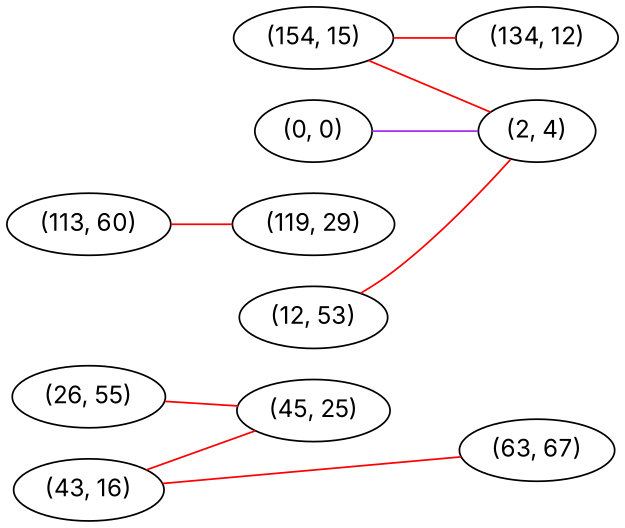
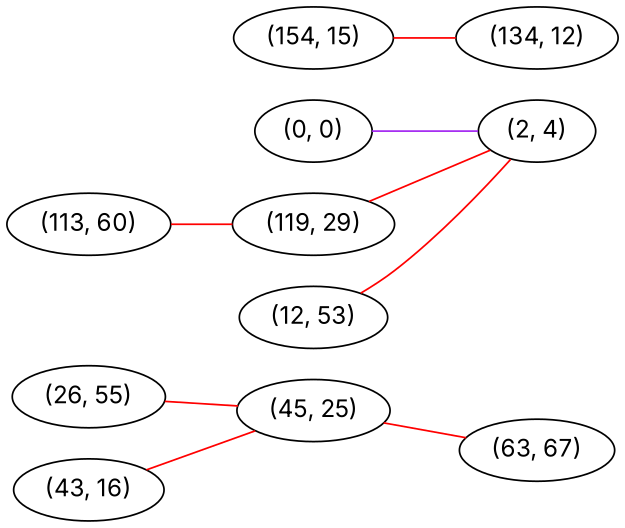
edge "(154, 15)" -- "(2, 4)": now "(119, 29)" -- "(2, 4)"
edge "(63, 67)" -- "(43, 16)": now "(63, 67)" -- "(45, 25)"
